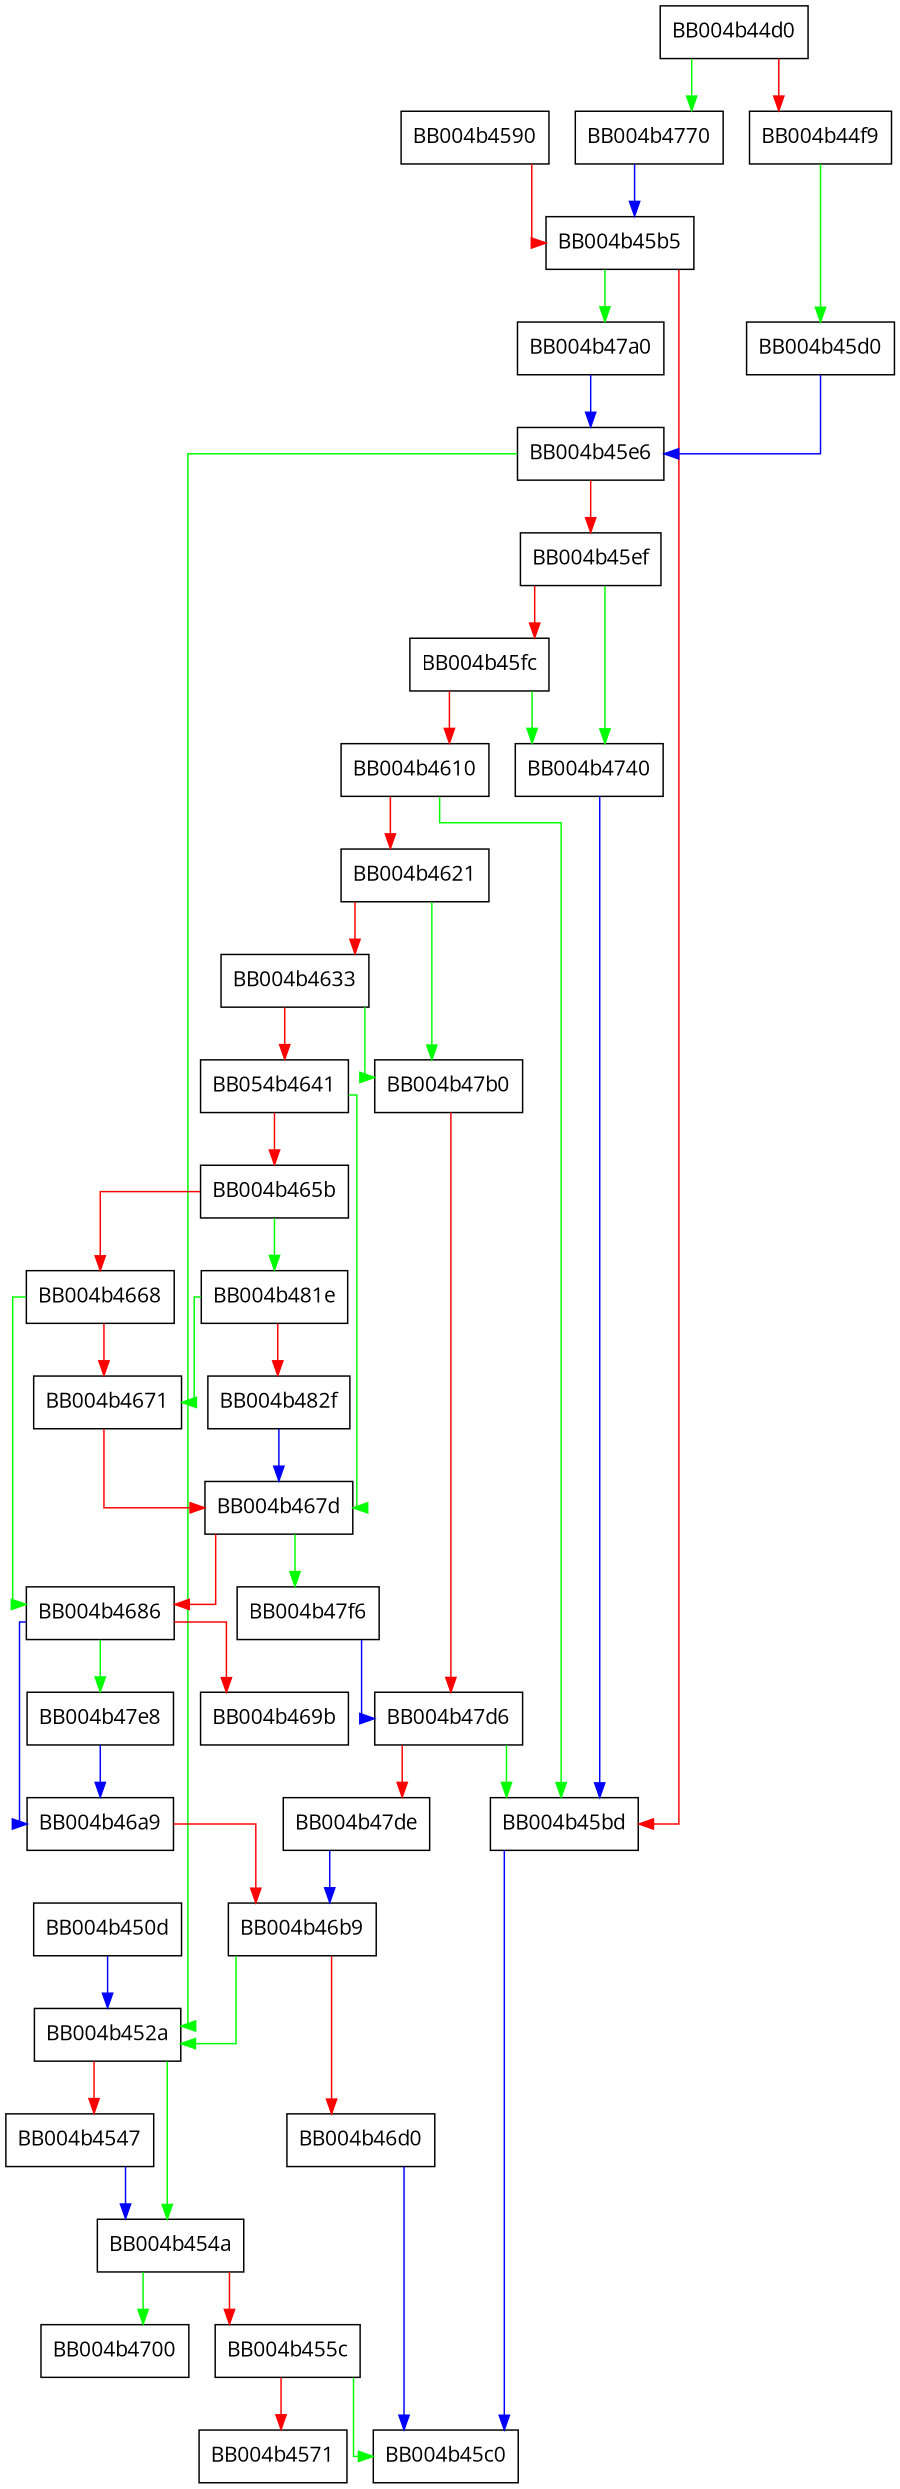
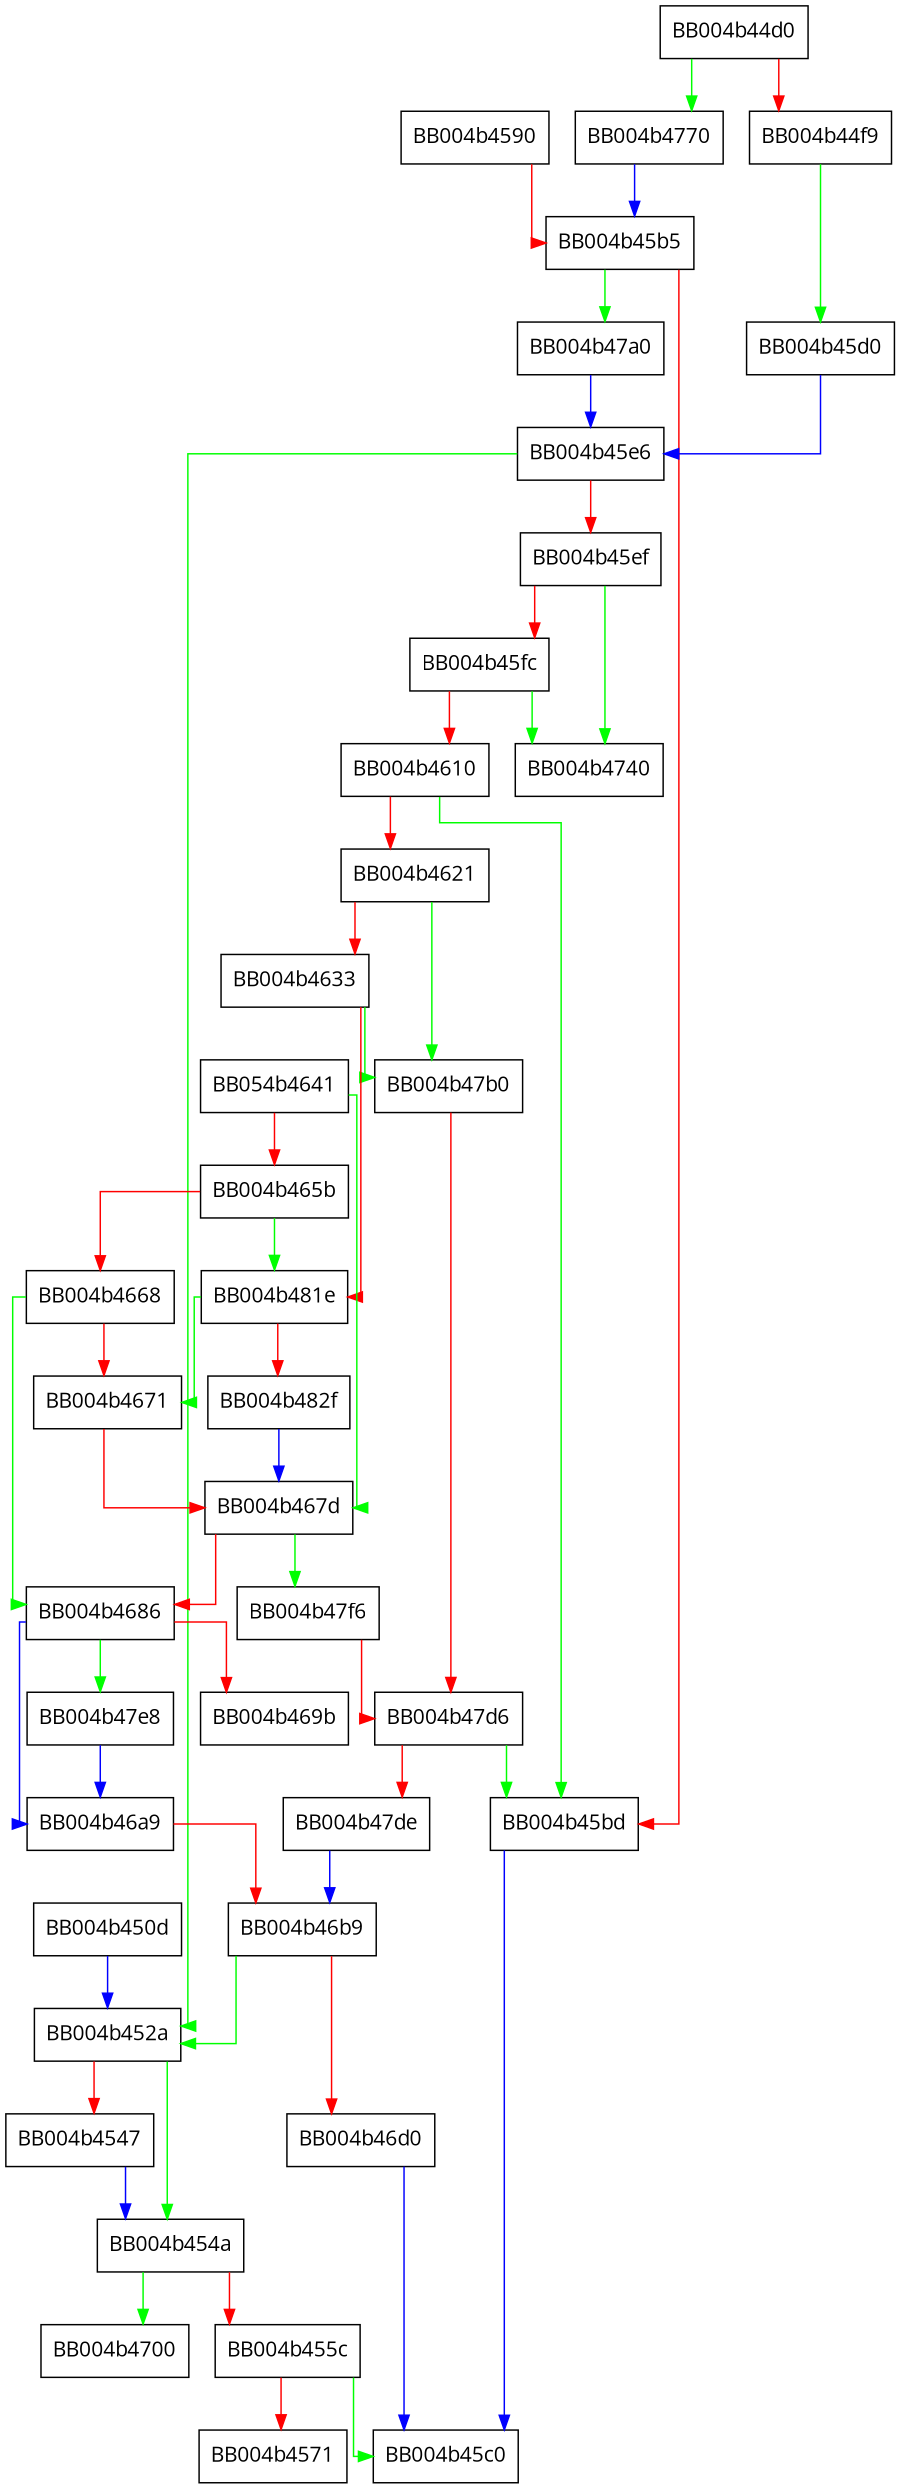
edge "BB004b4633" -> "BB054b4641": now "BB004b4633" -> "BB004b481e"
edge "BB004b4740" -> "BB004b45bd": removed
edge "BB004b47f6" -> "BB004b47d6": color blue -> red
